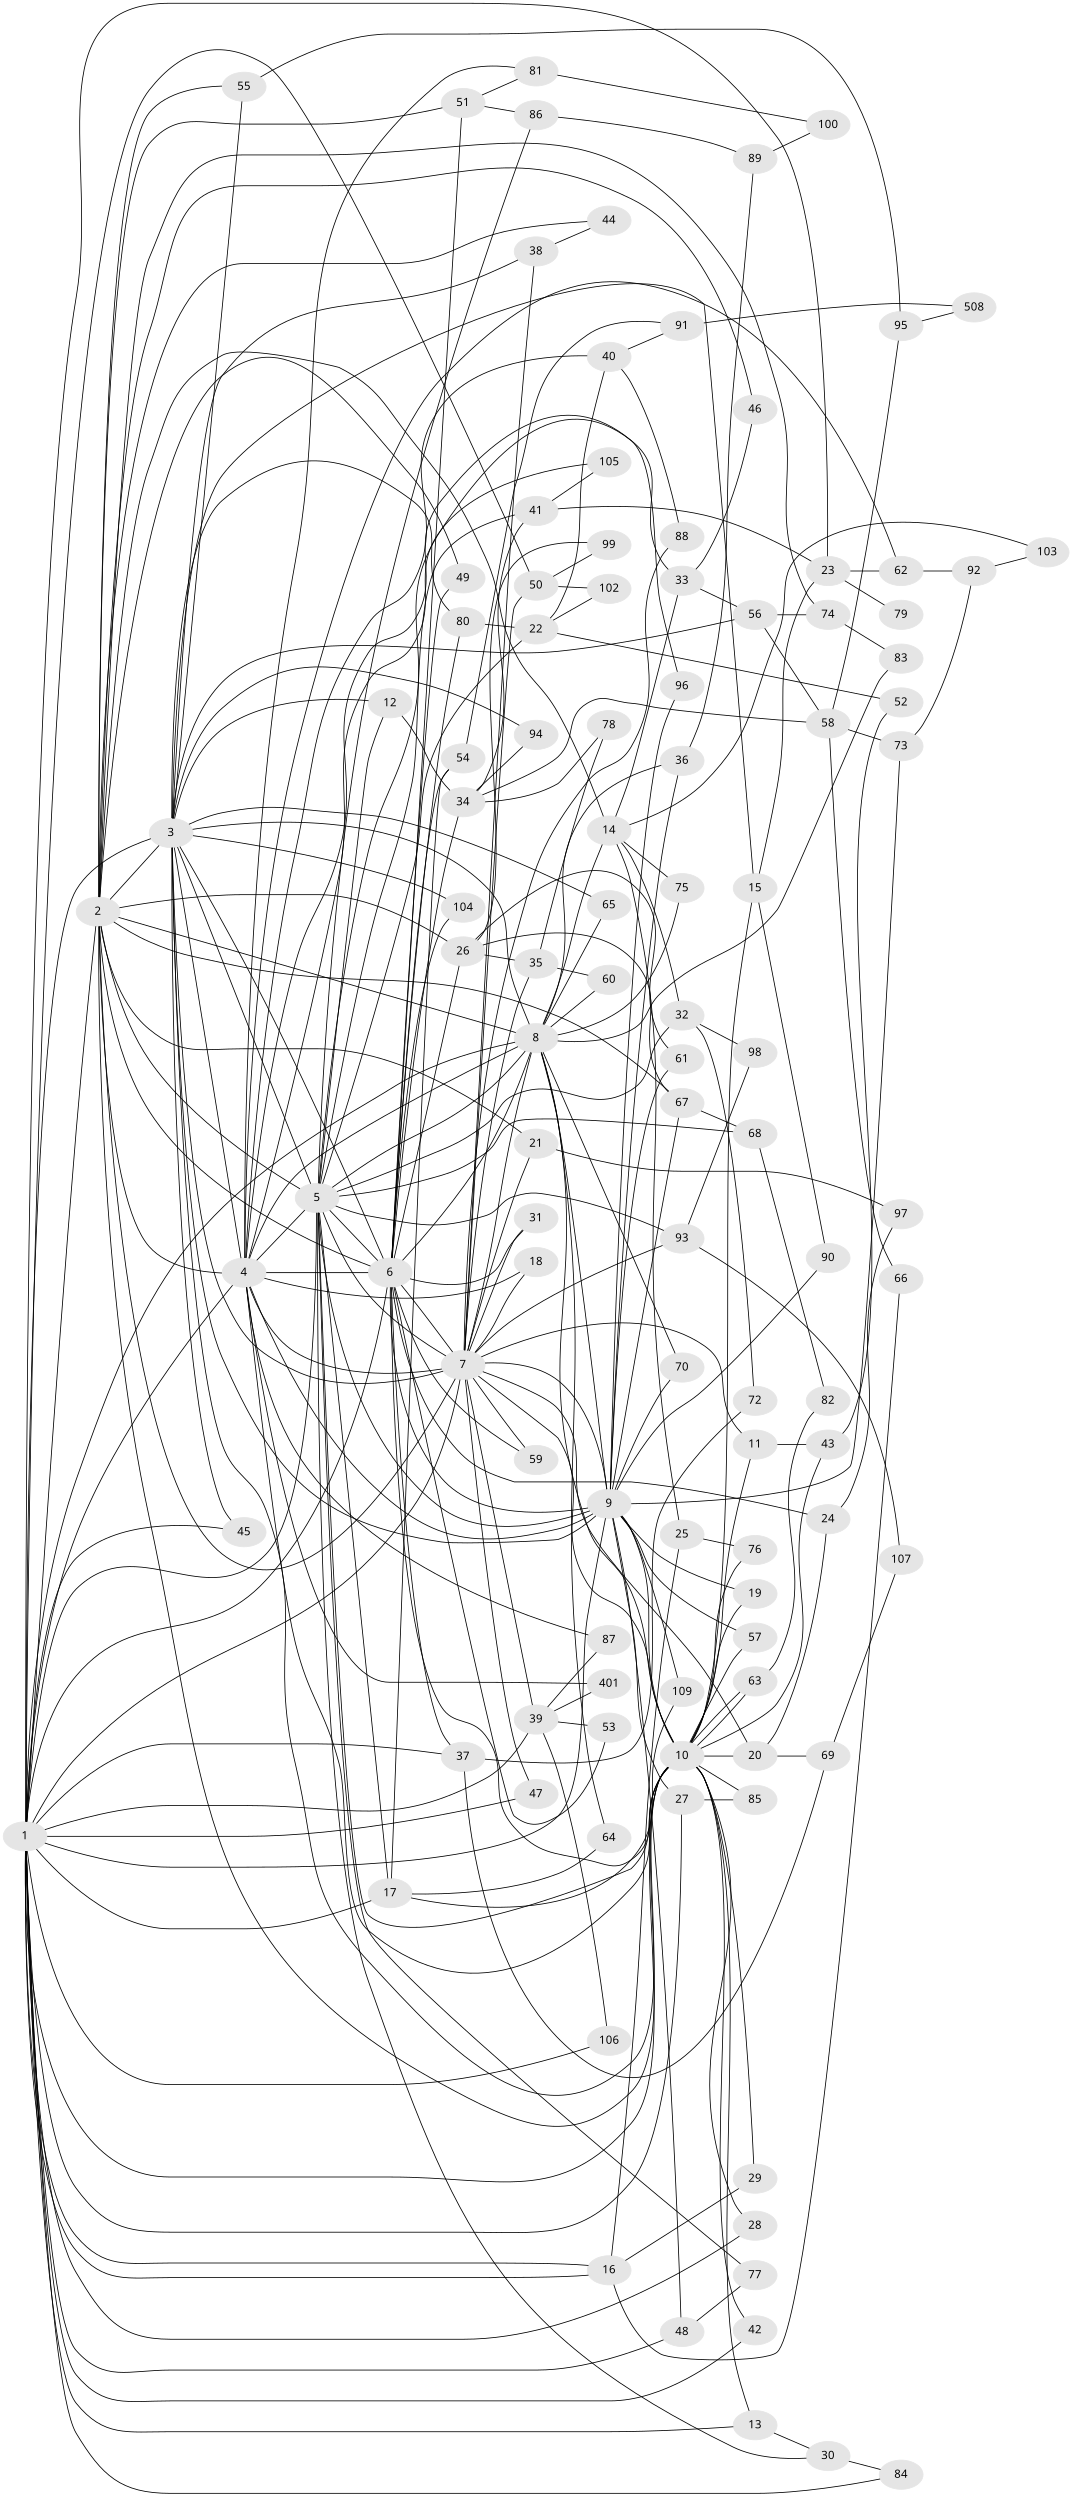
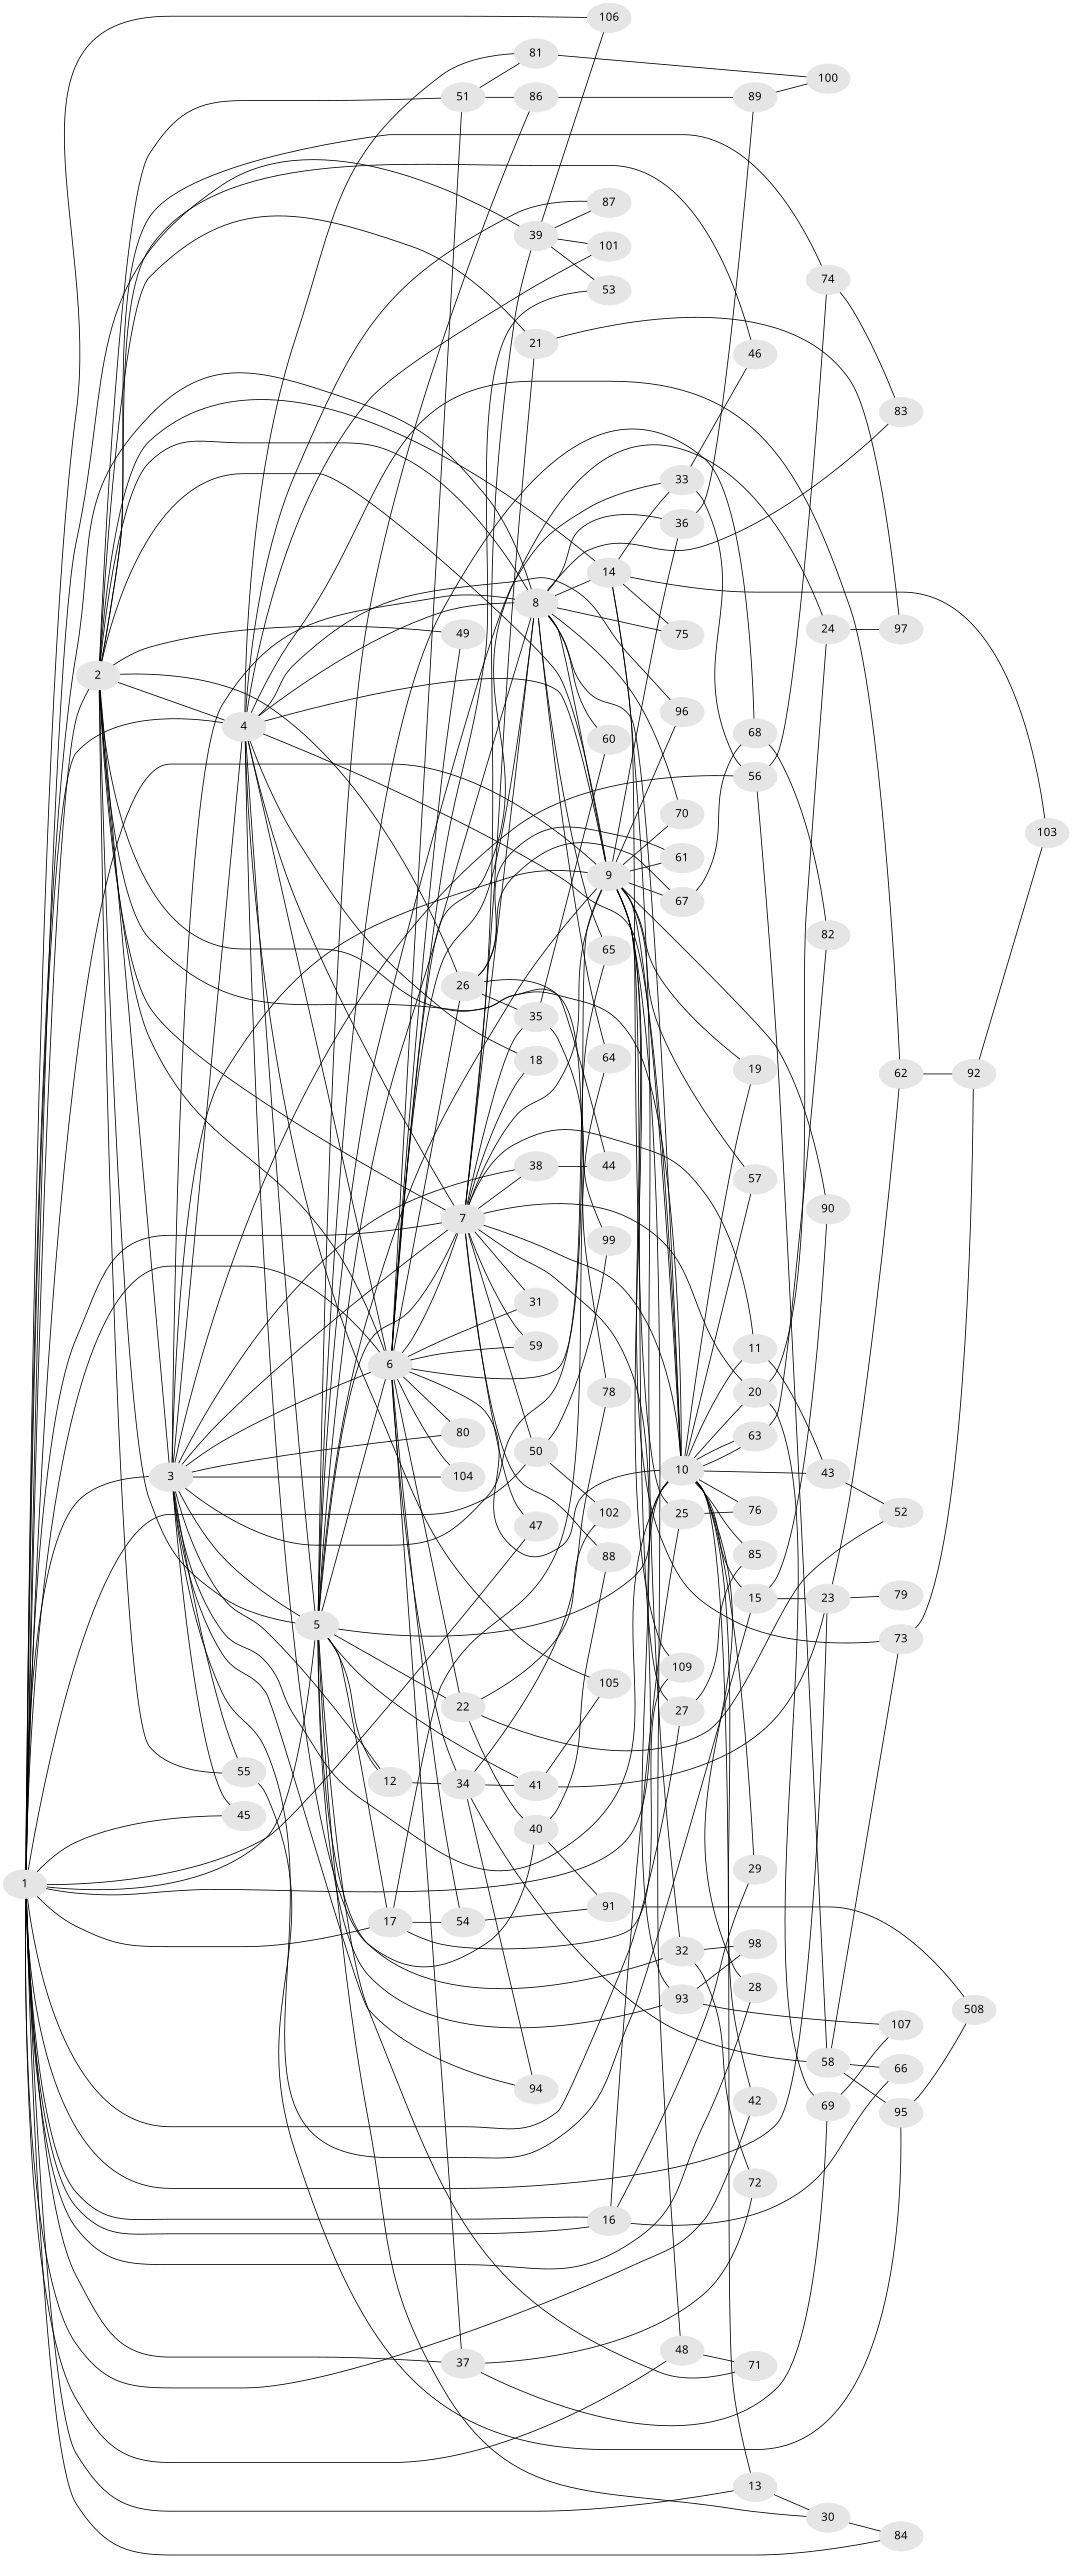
edge "80" -- "22": now "6" -- "22"
edge "2" -- "67": now "2" -- "9"
node "401": label "401" -> "101"
node "77": label "77" -> "71"
